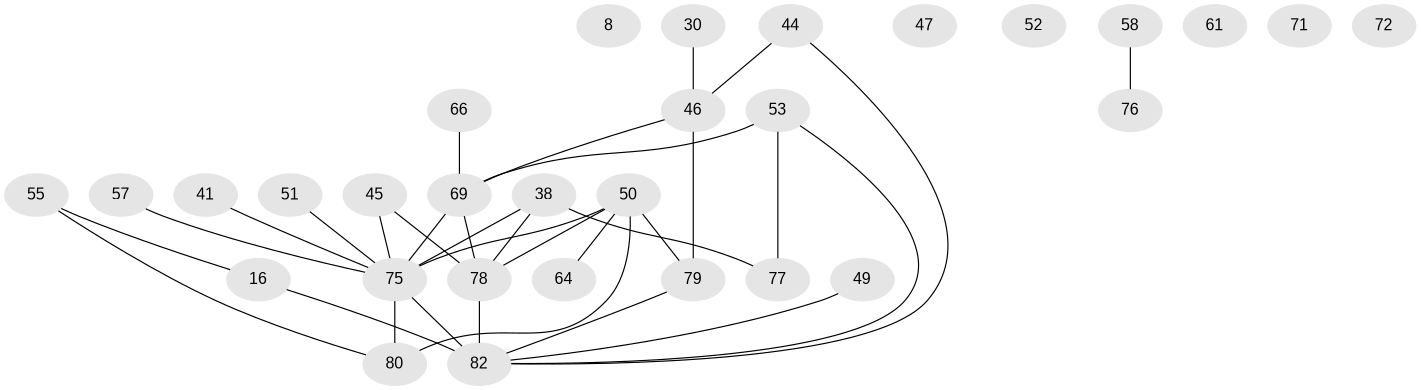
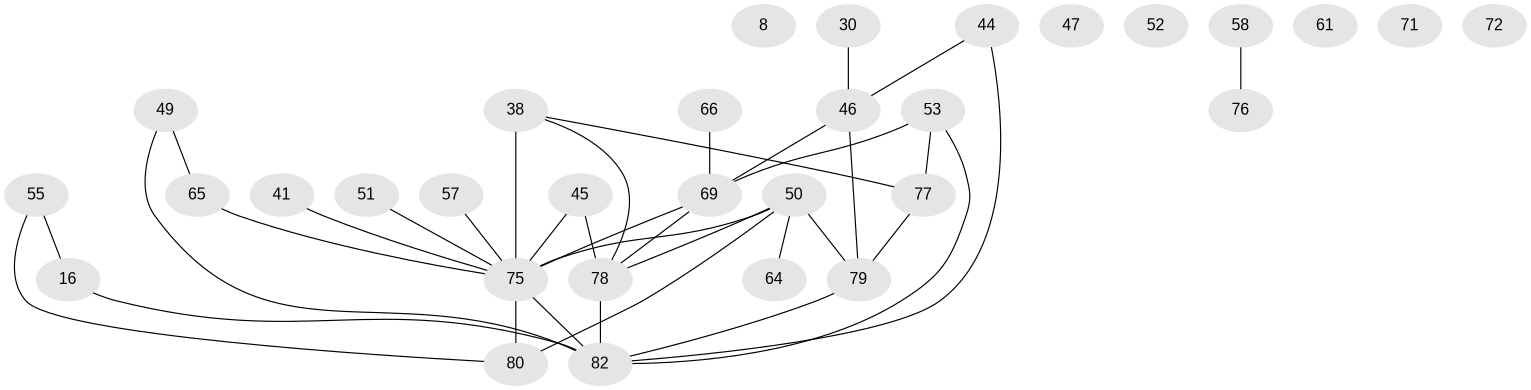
node "65": added
edge "77" -- "79": added
